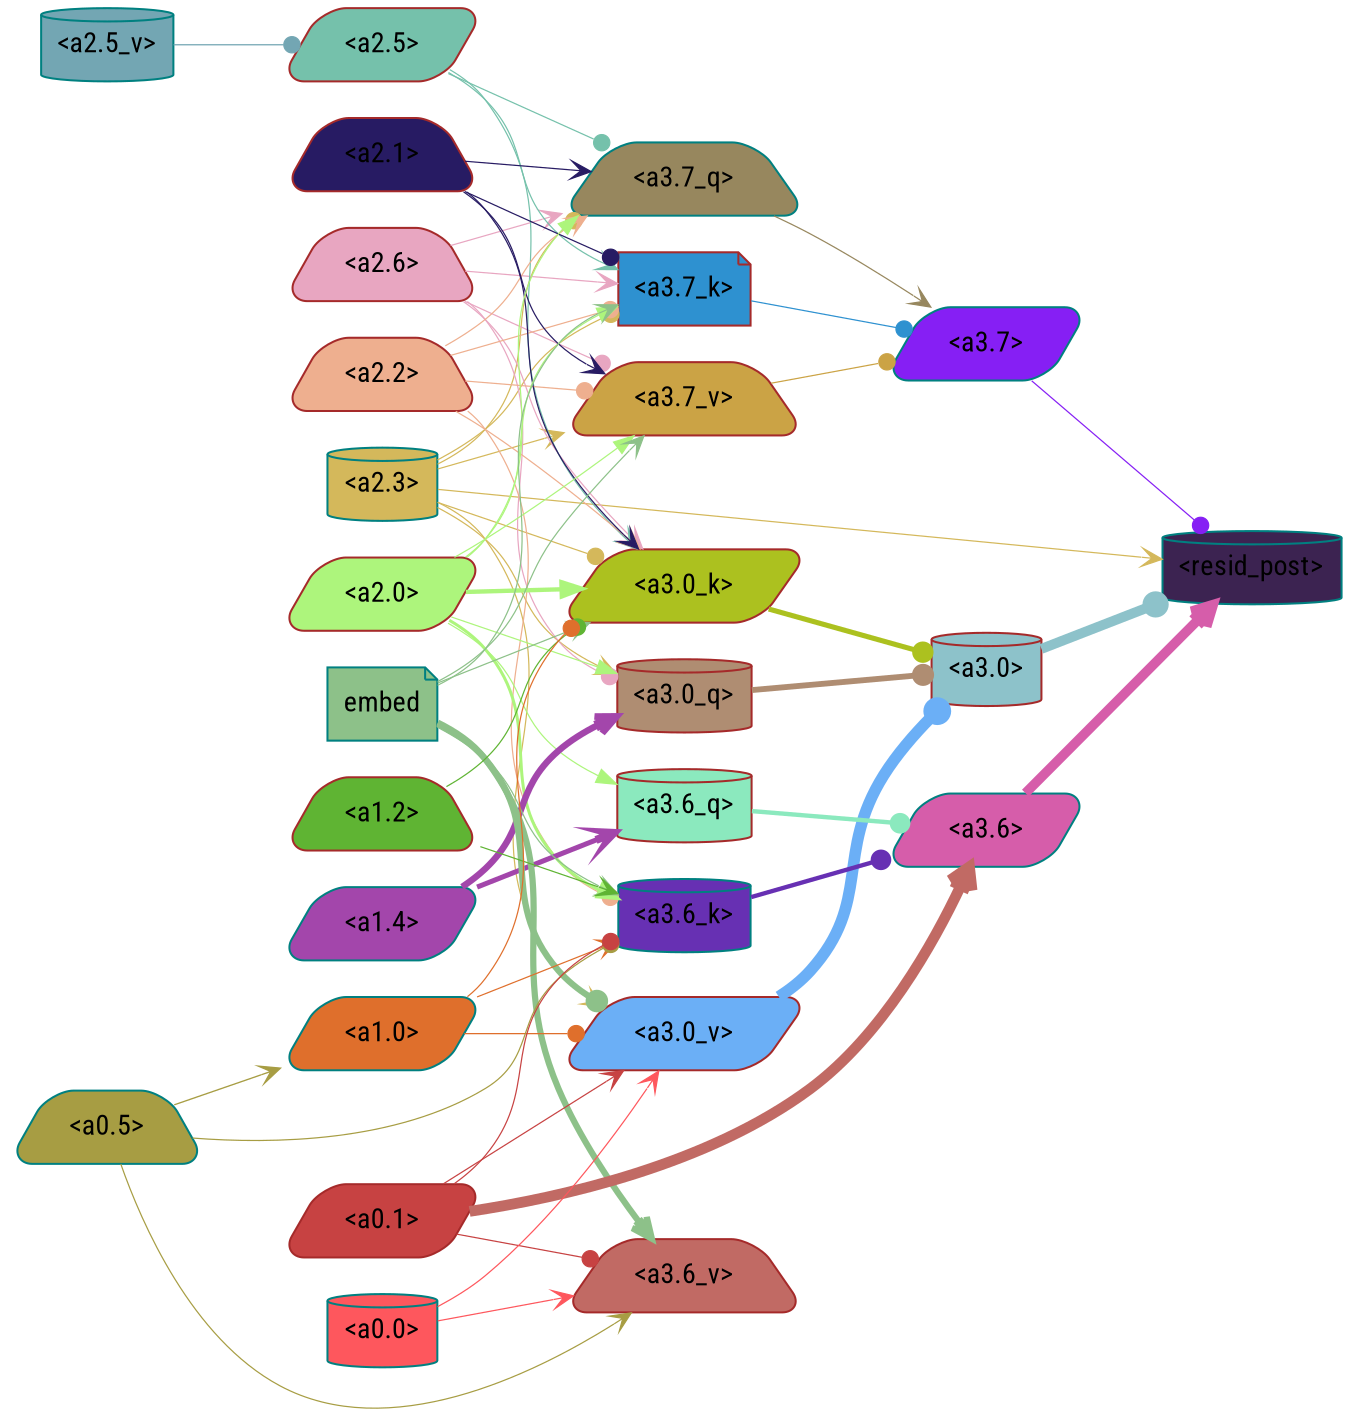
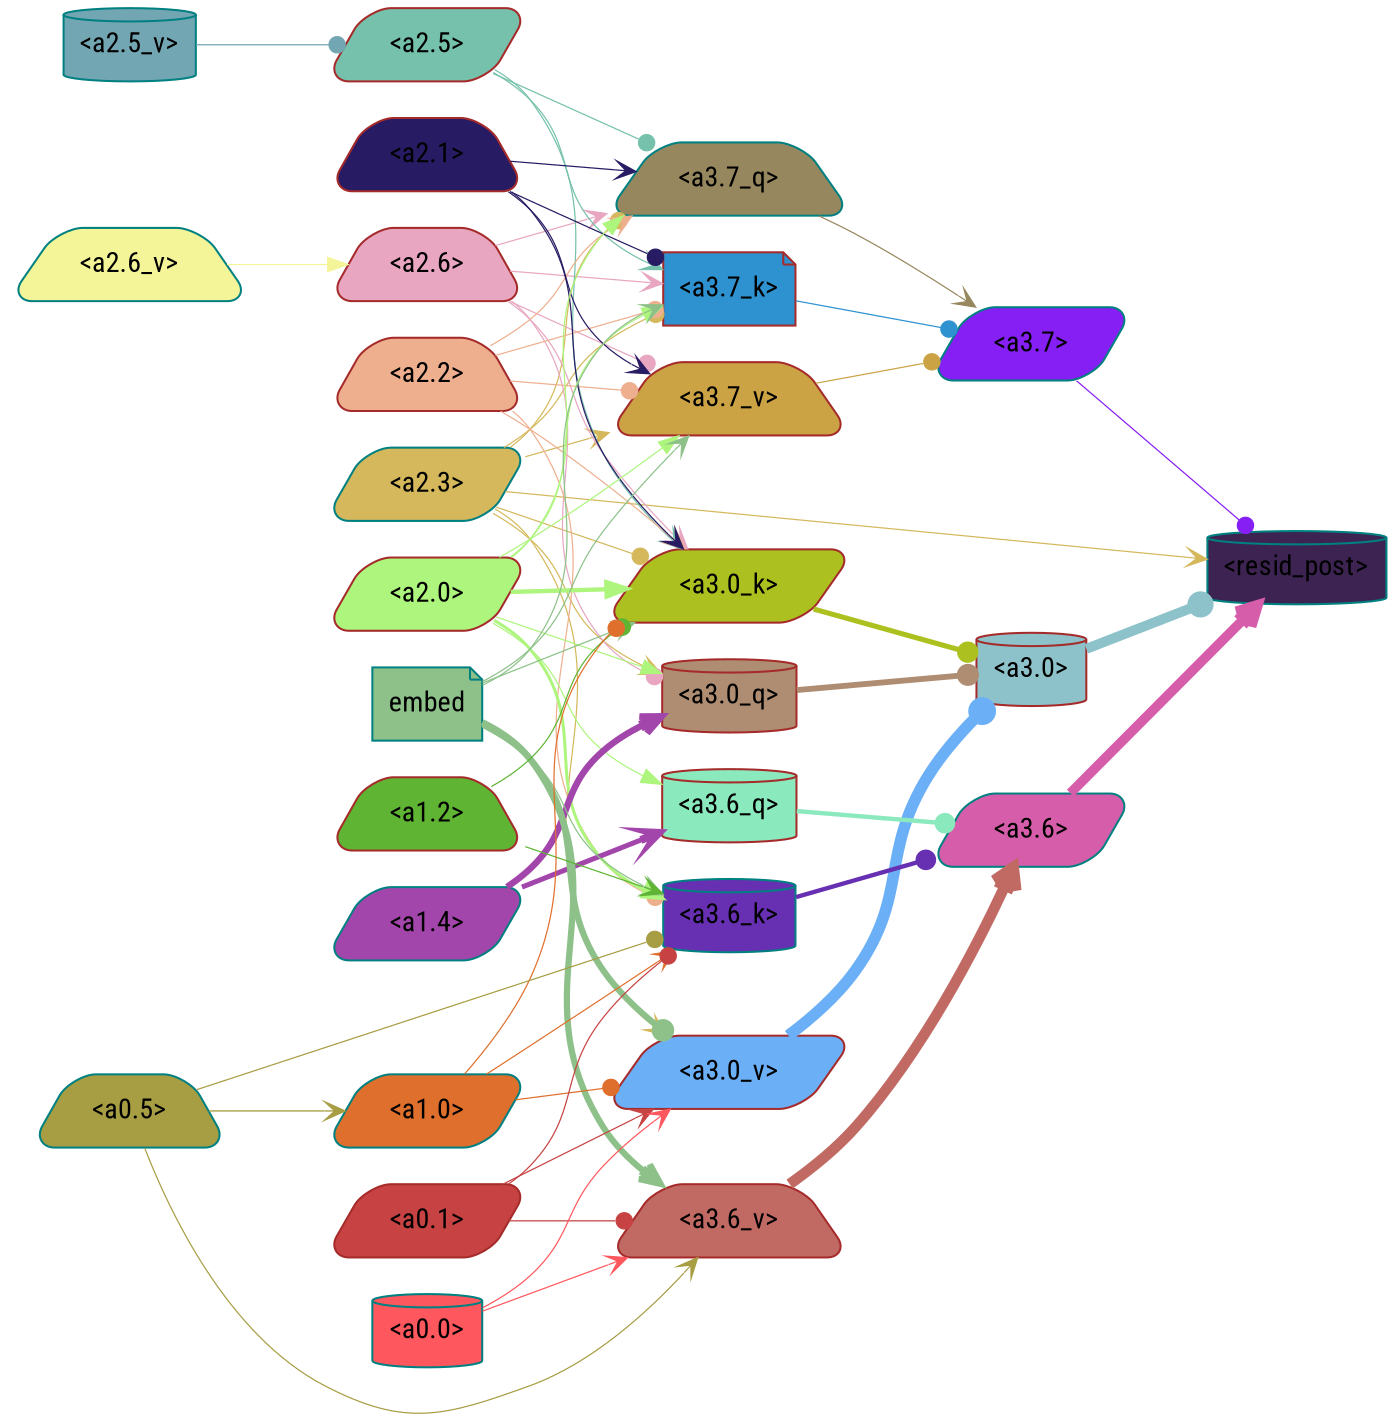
node "<a2.6_v>": added
node "<a2.3>": shape cylinder -> parallelogram
edge "<a0.1>" -> "<a3.6>": now "<a3.6_v>" -> "<a3.6>"
